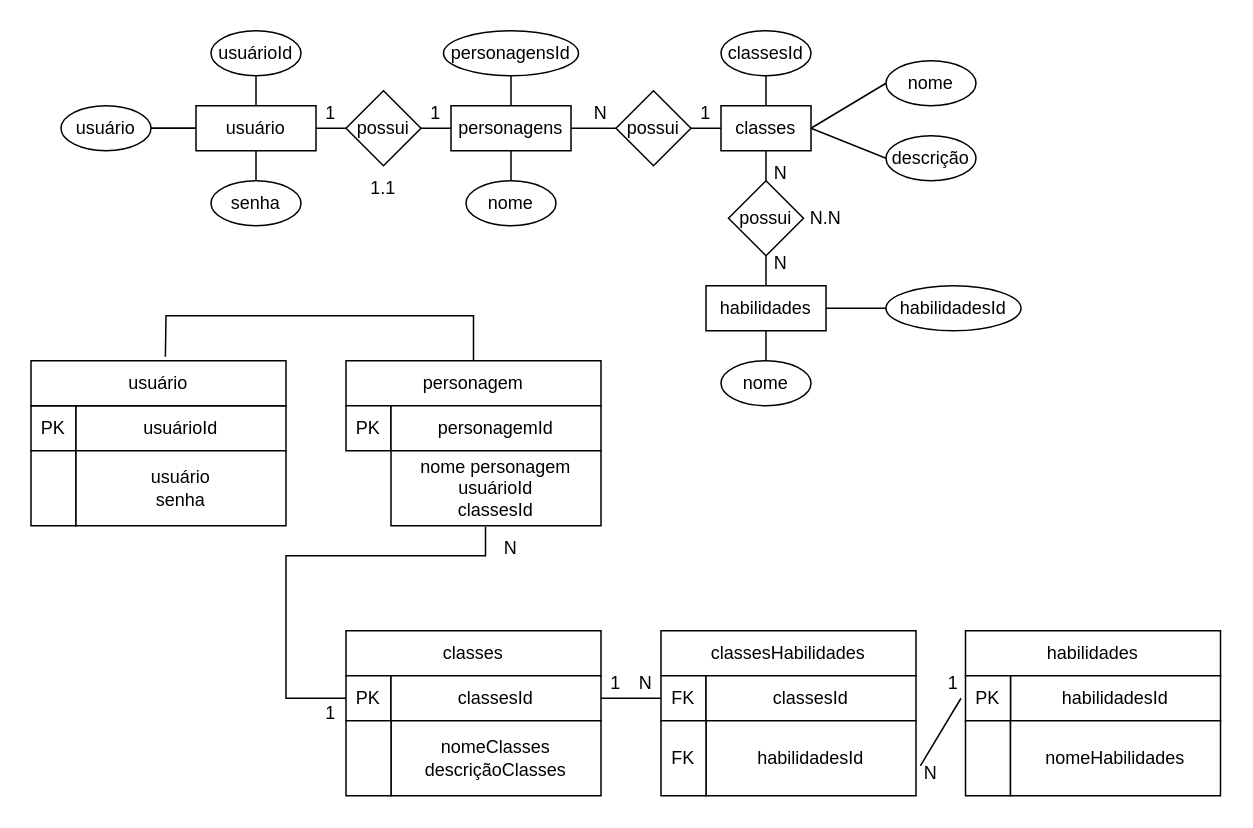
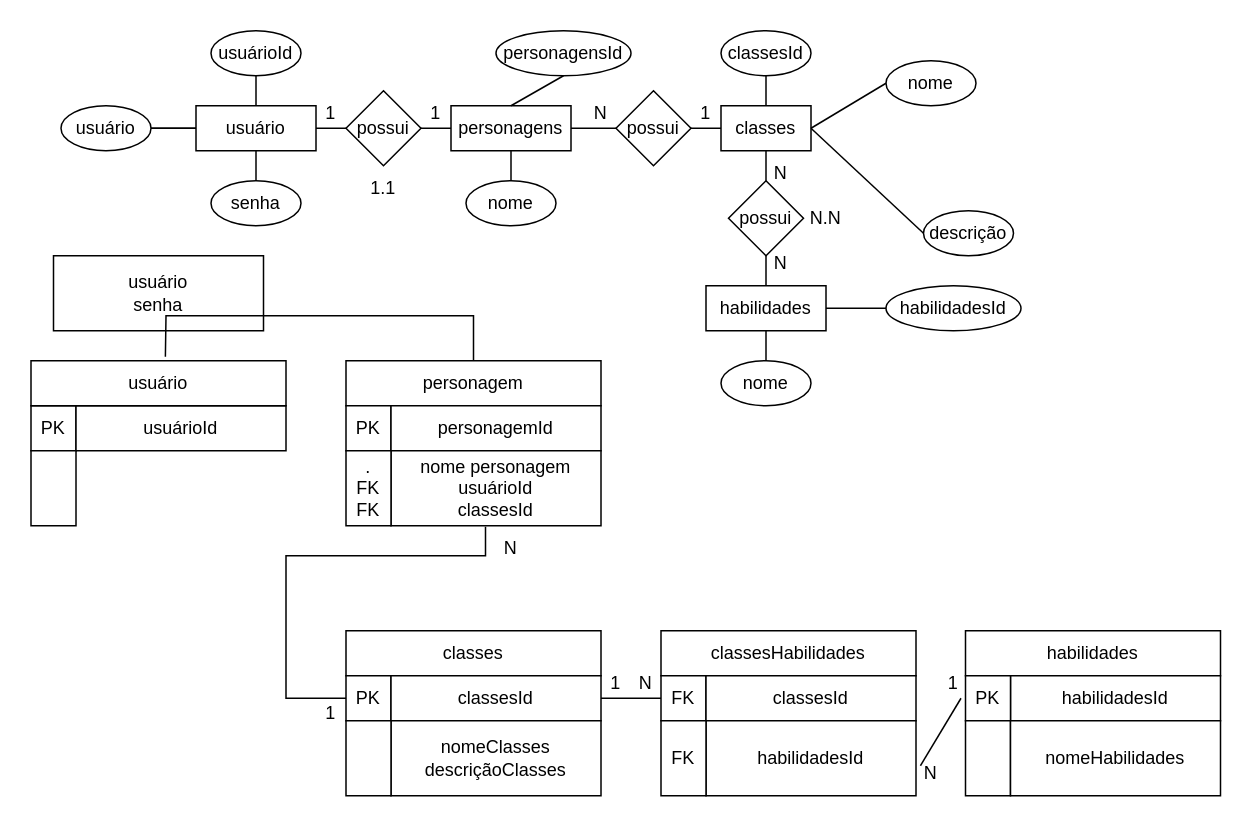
node "personagensId": moved (511, 53) -> (563, 53)
node "descrição": moved (931, 158) -> (968, 233)
node "usuário senha": moved (181, 488) -> (158, 293)
node ". FK FK": added
